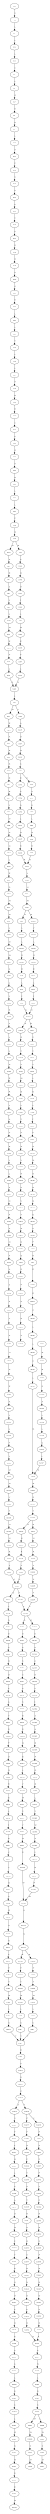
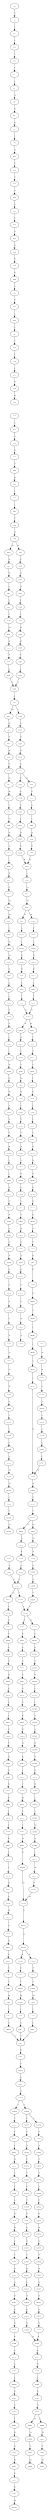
edge "S29" -> "S30": removed, label "R"
node "S233": removed
